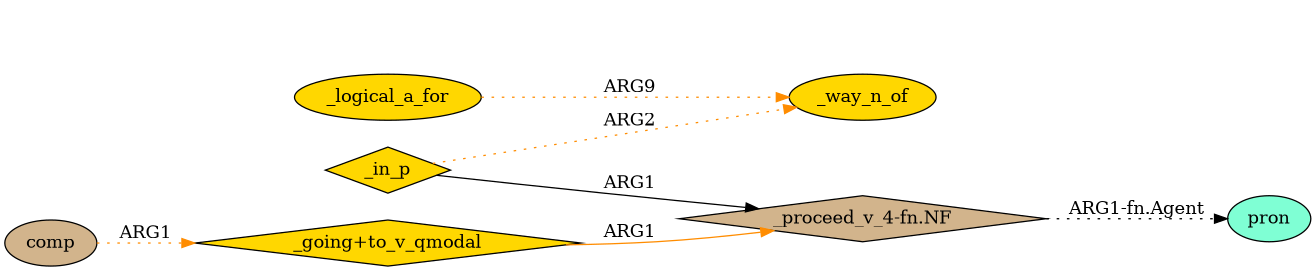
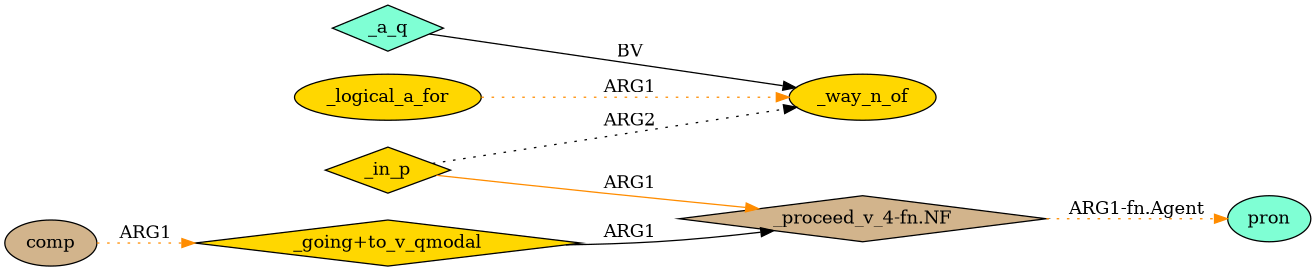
node "_a_q": added
edge "_logical_a_for" -> "_way_n_of": label "ARG9" -> "ARG1"
edge "_in_p" -> "_way_n_of": color darkorange -> black
edge "_in_p" -> "_proceed_v_4-fn.NF": color black -> darkorange
edge "_proceed_v_4-fn.NF" -> "pron": color black -> darkorange
edge "_going+to_v_qmodal" -> "_proceed_v_4-fn.NF": color darkorange -> black
